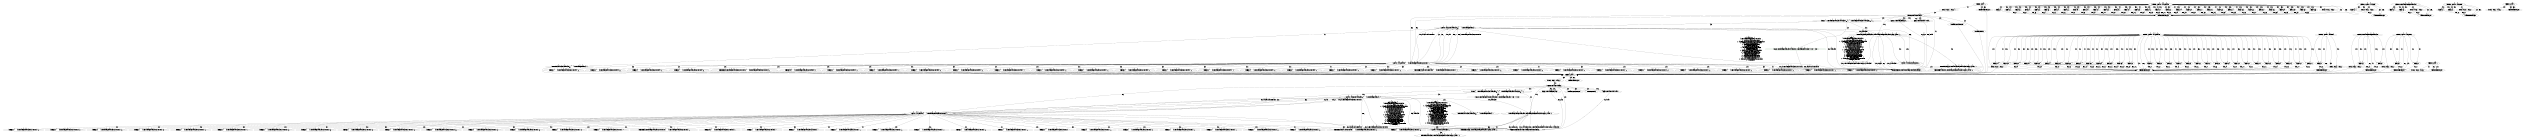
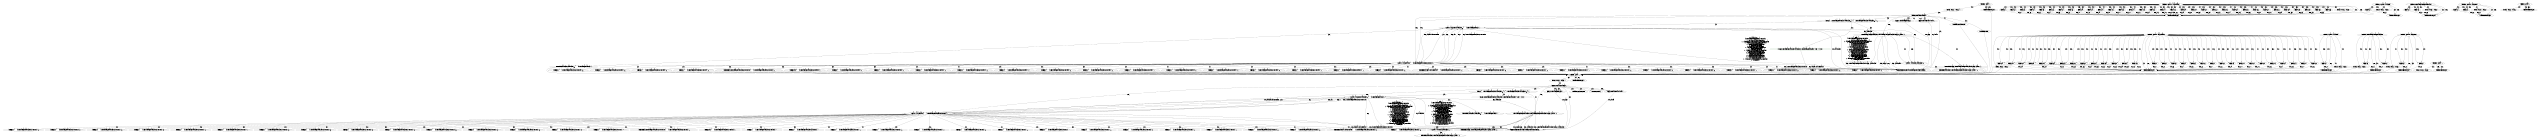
node "(PARAM,p32)": added
